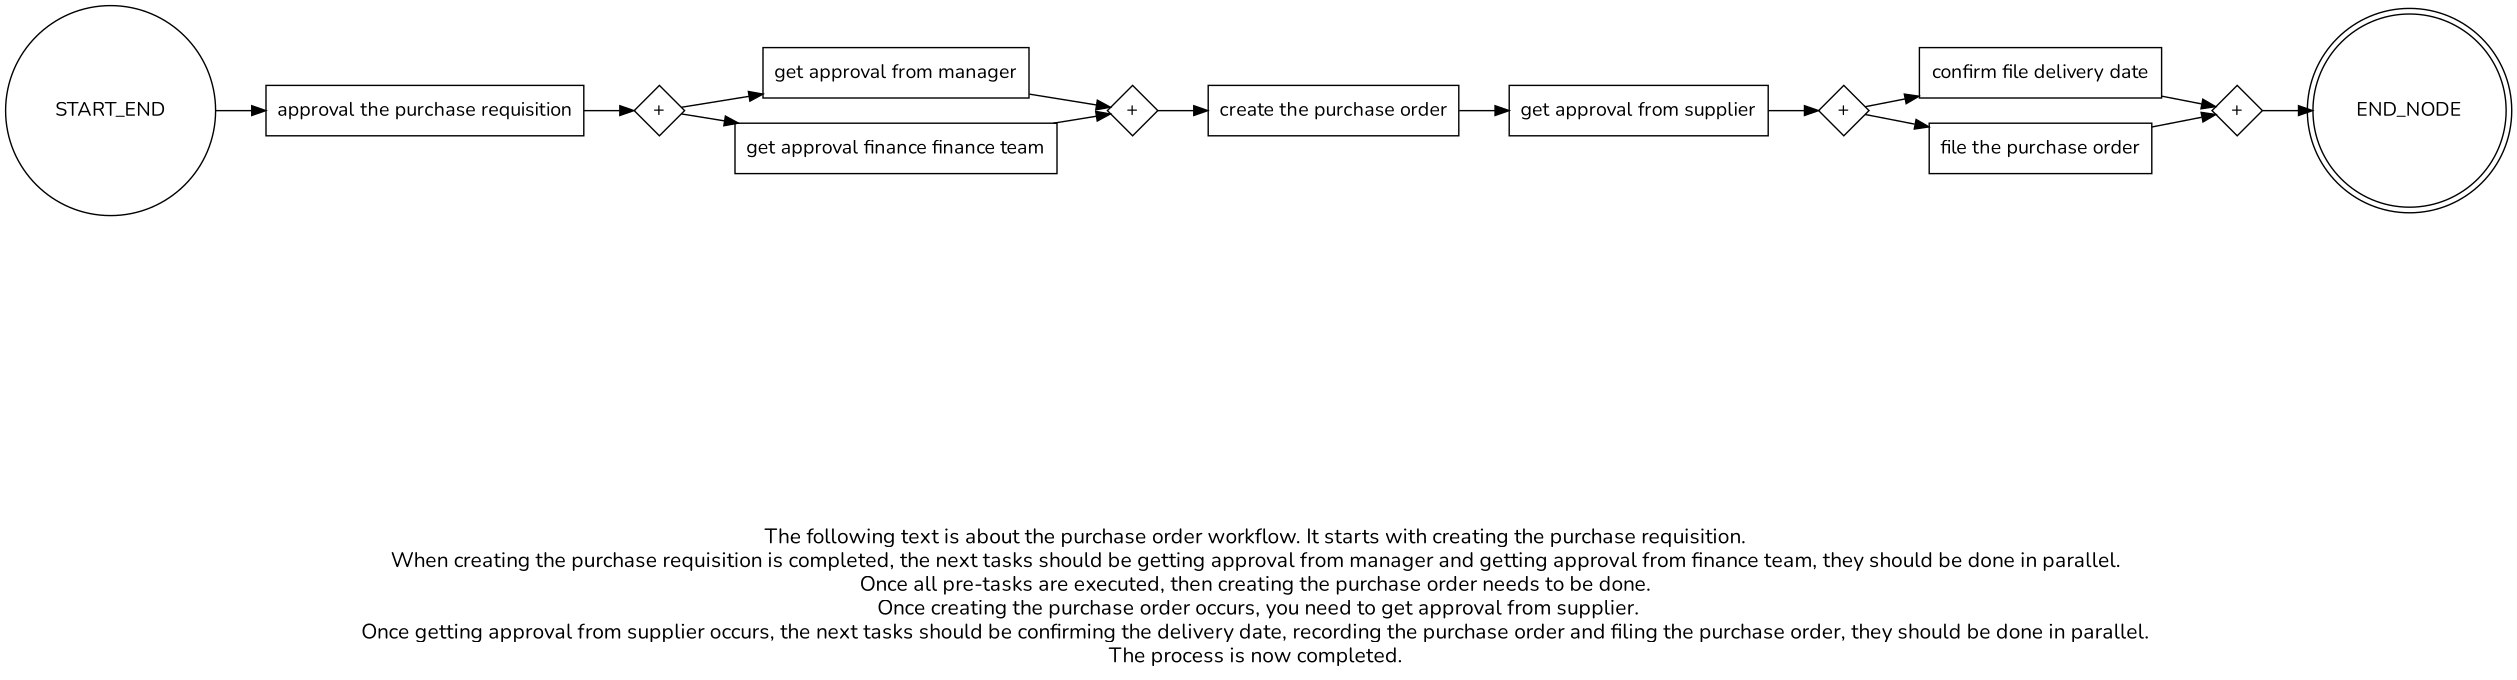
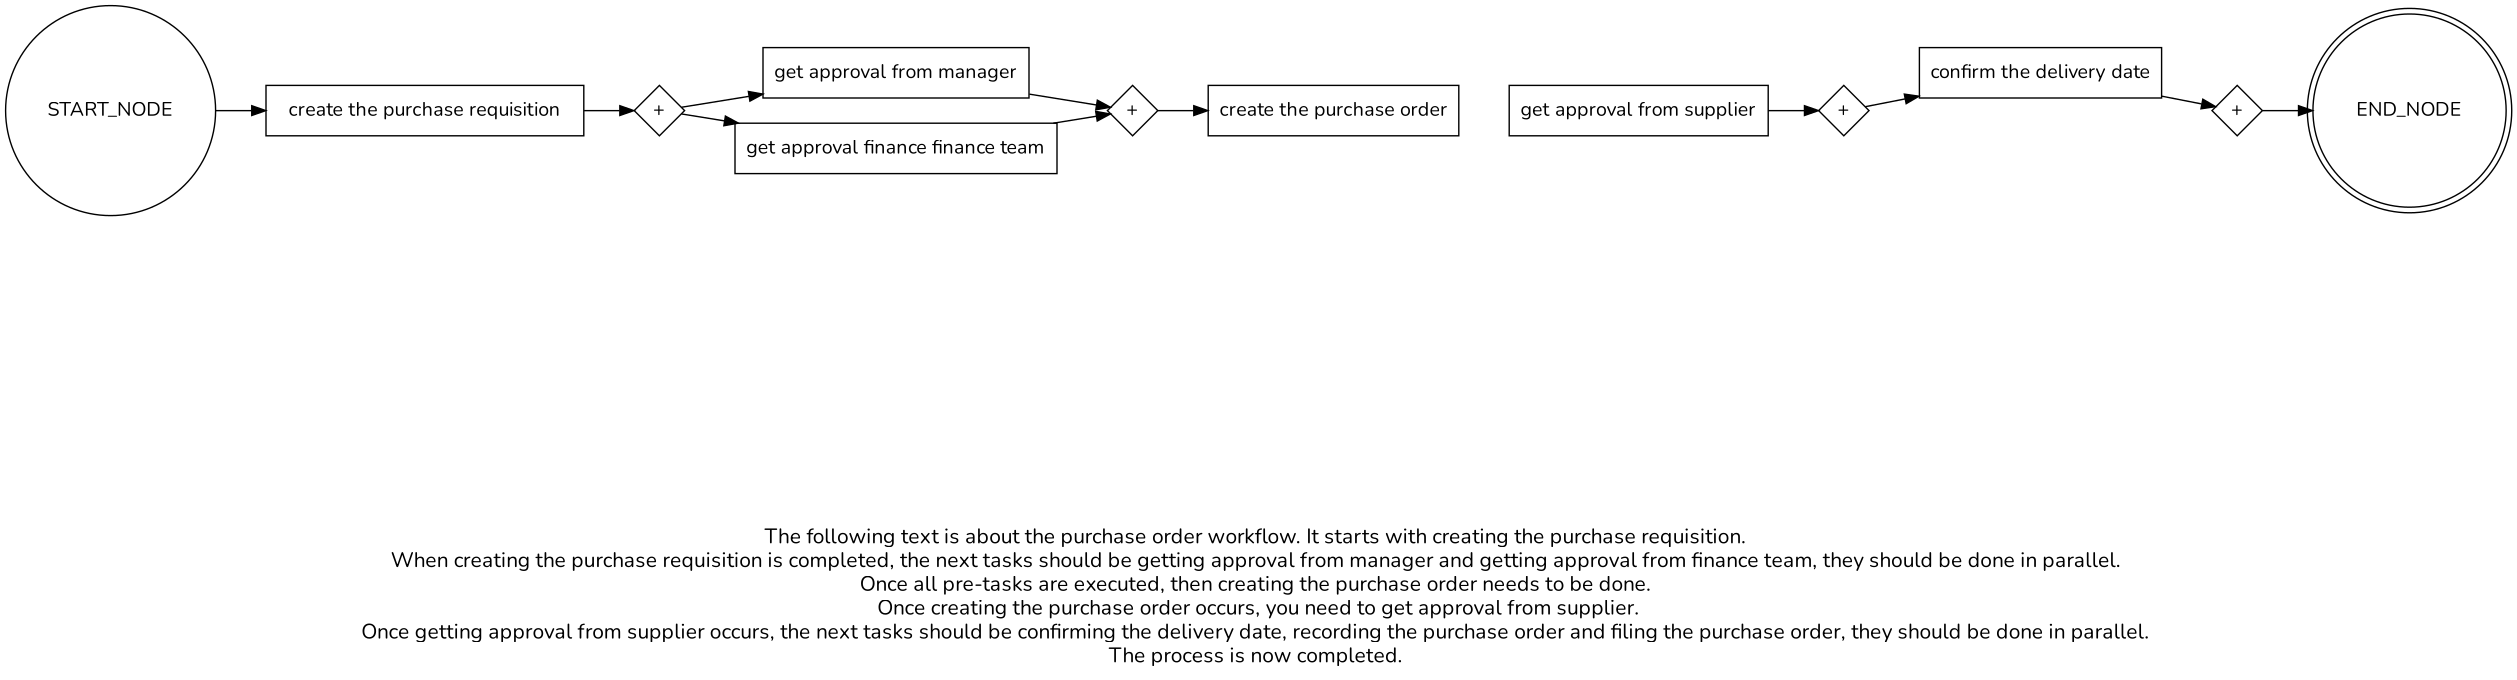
node "confirm file delivery date": label "confirm file delivery date" -> "confirm the delivery date"
node "START_END": label "START_END" -> "START_NODE"
node "approval the purchase requisition": label "approval the purchase requisition" -> "create the purchase requisition"
edge "create the purchase order" -> "get approval from supplier": removed
node "file the purchase order": removed
